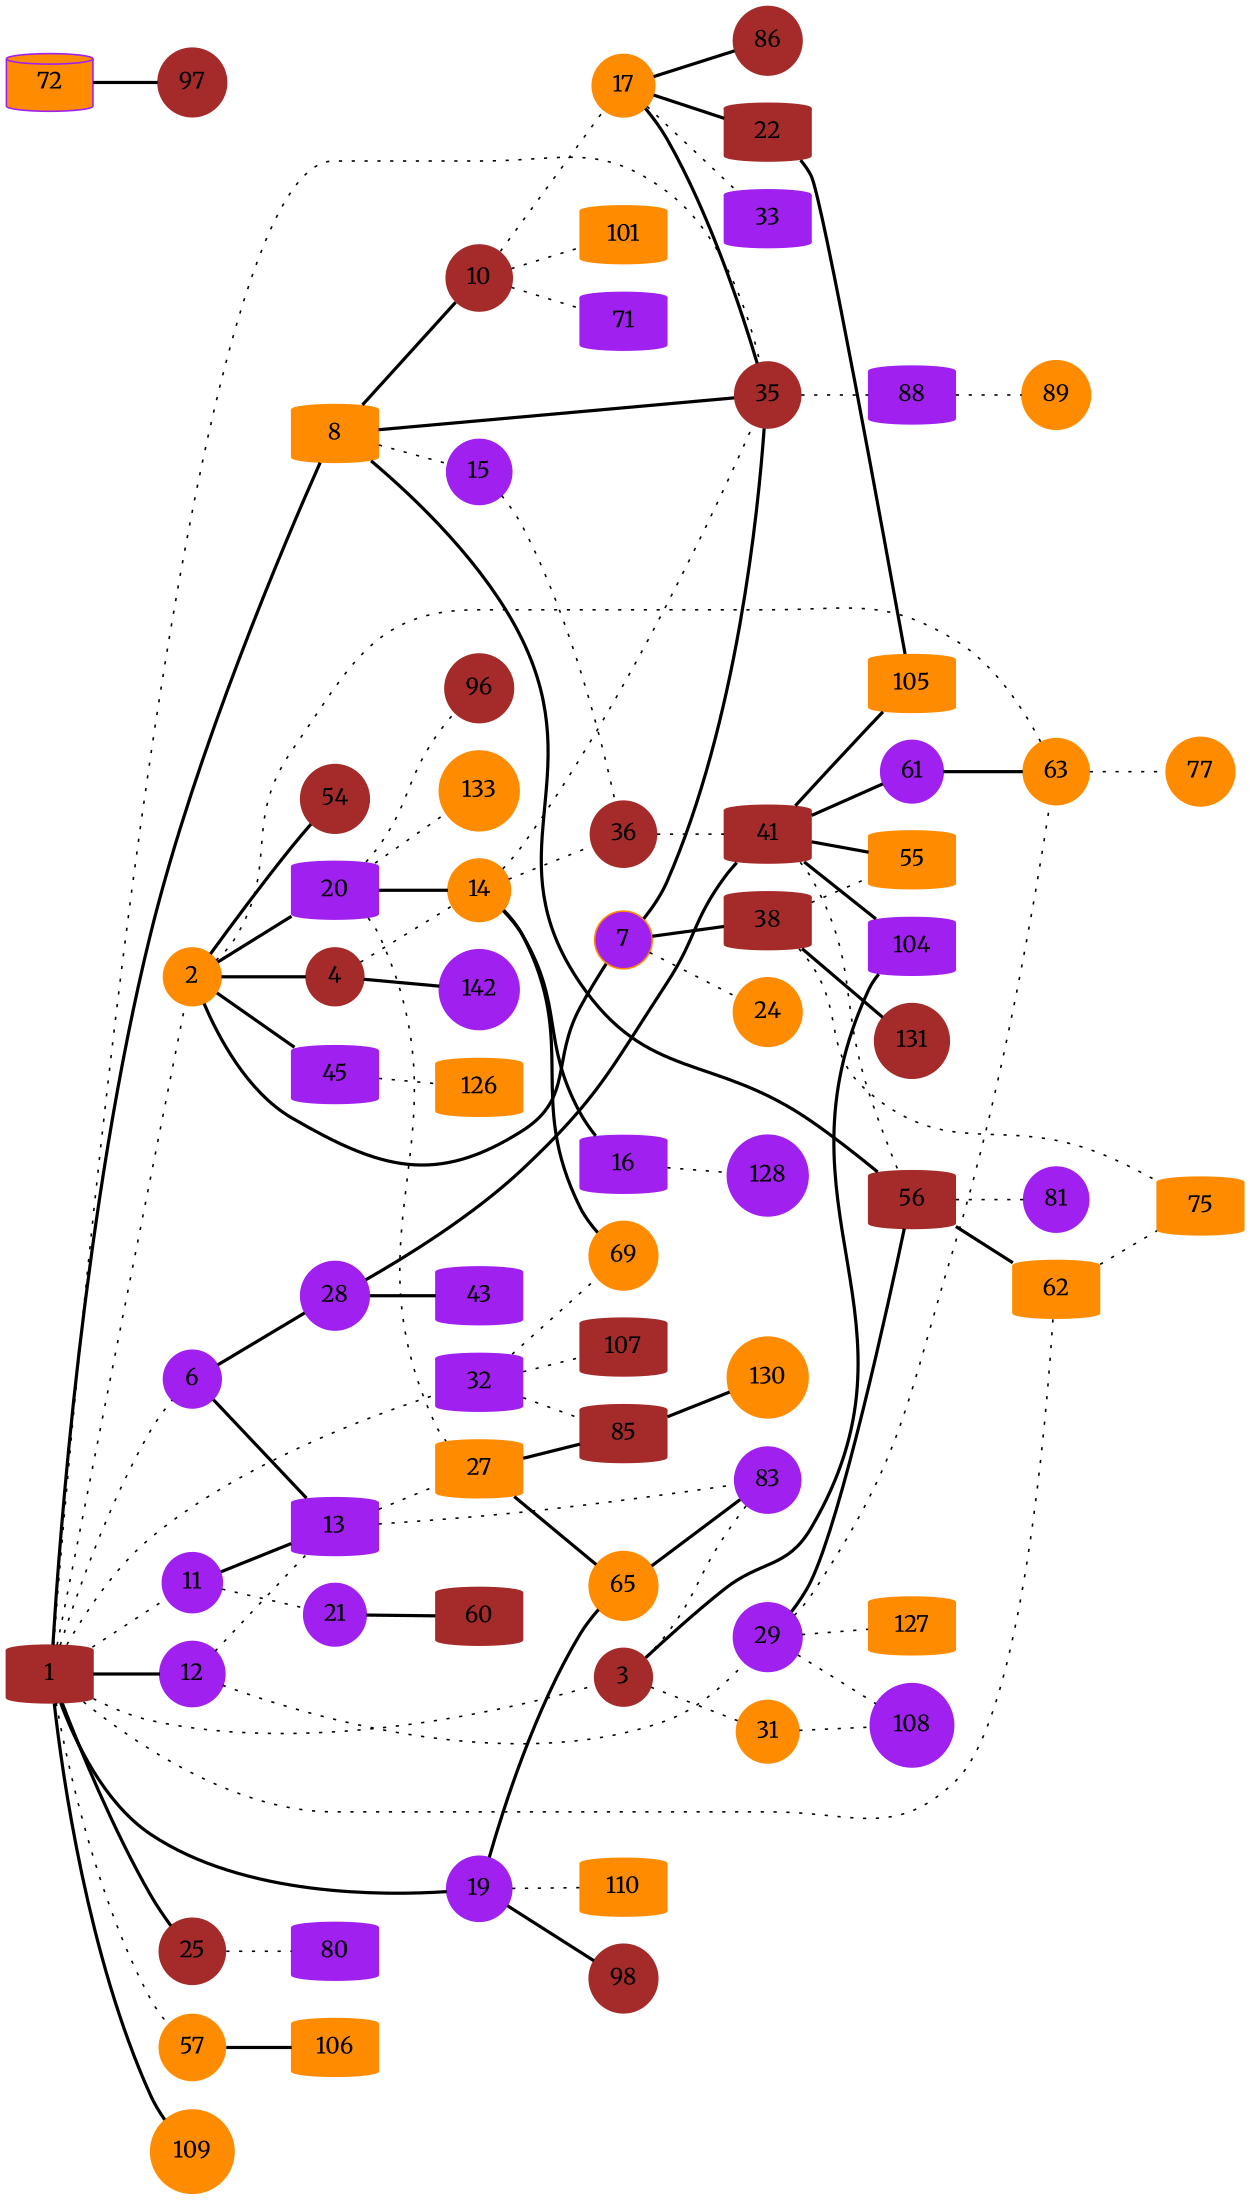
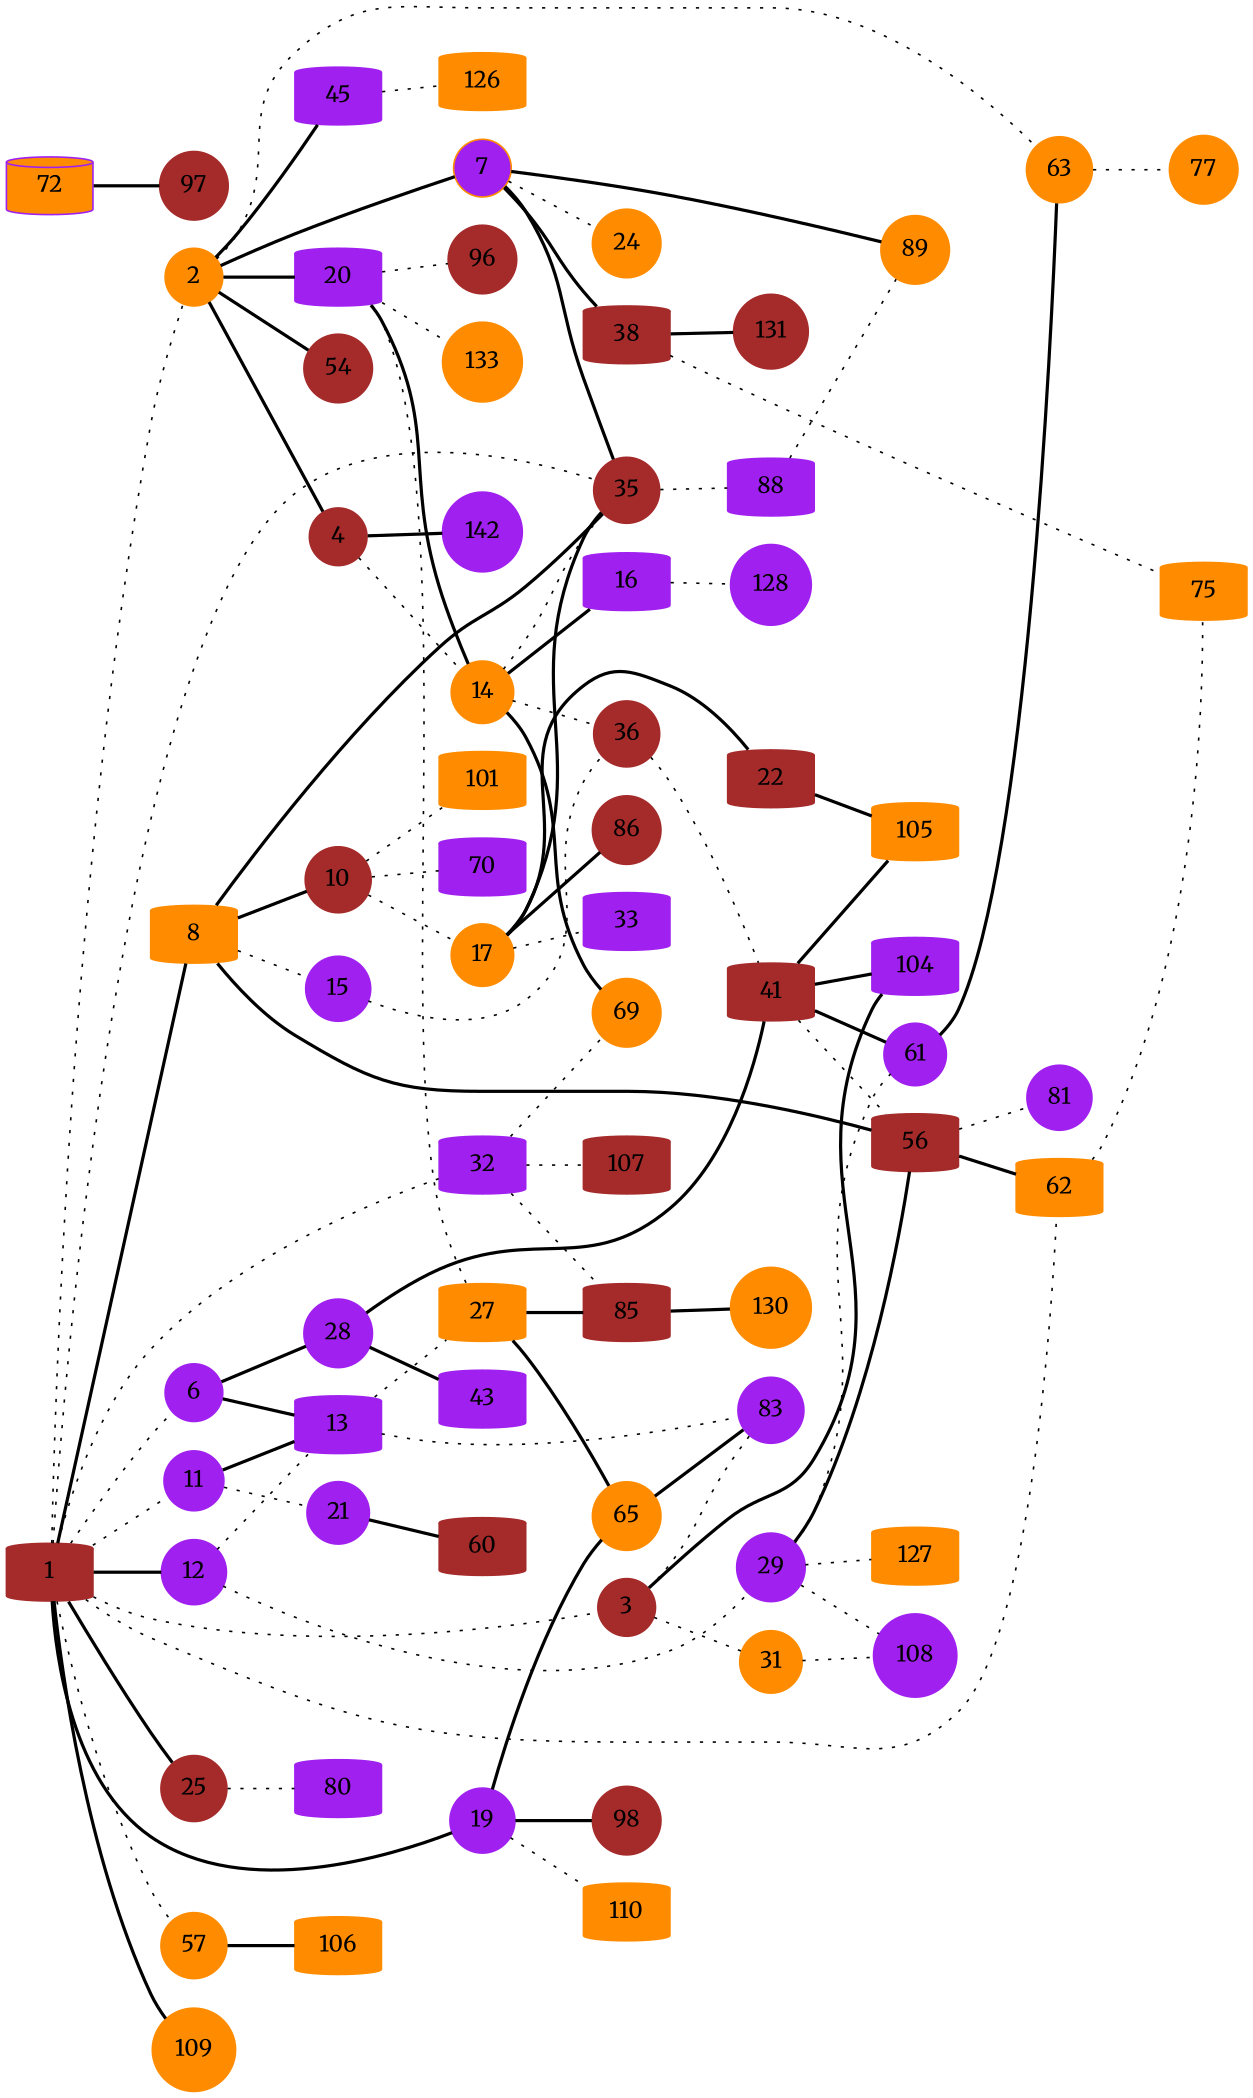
edge "7" -- "89": added
node "71": label "71" -> "70"
node "55": removed
edge "63" -- "29": now "61" -- "29"
